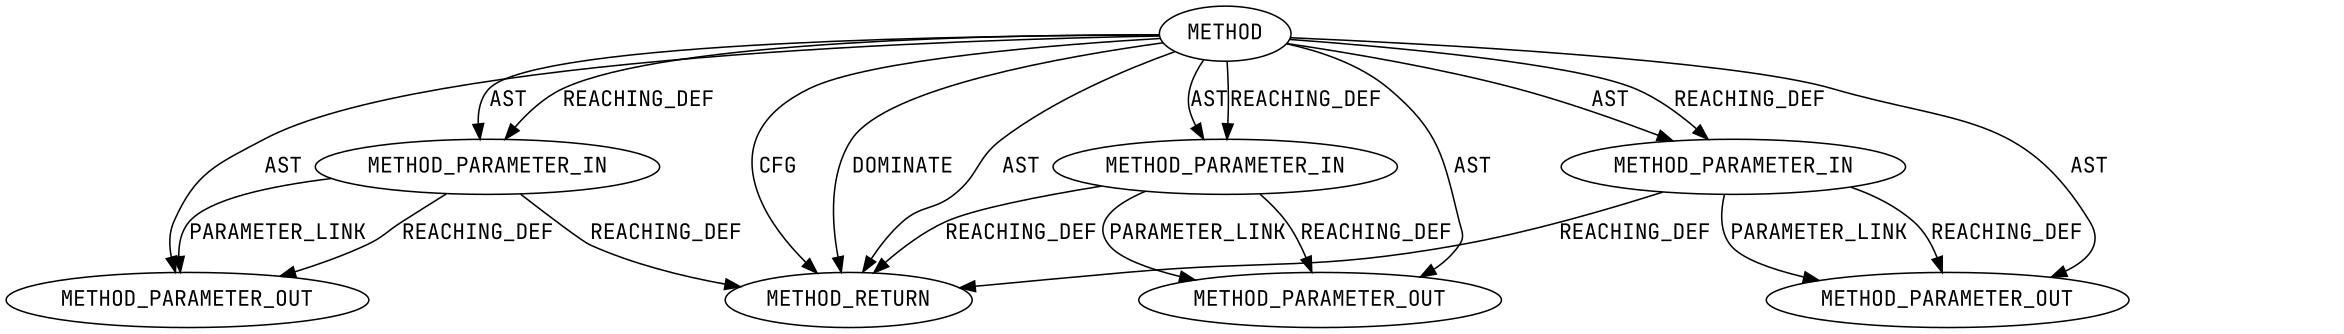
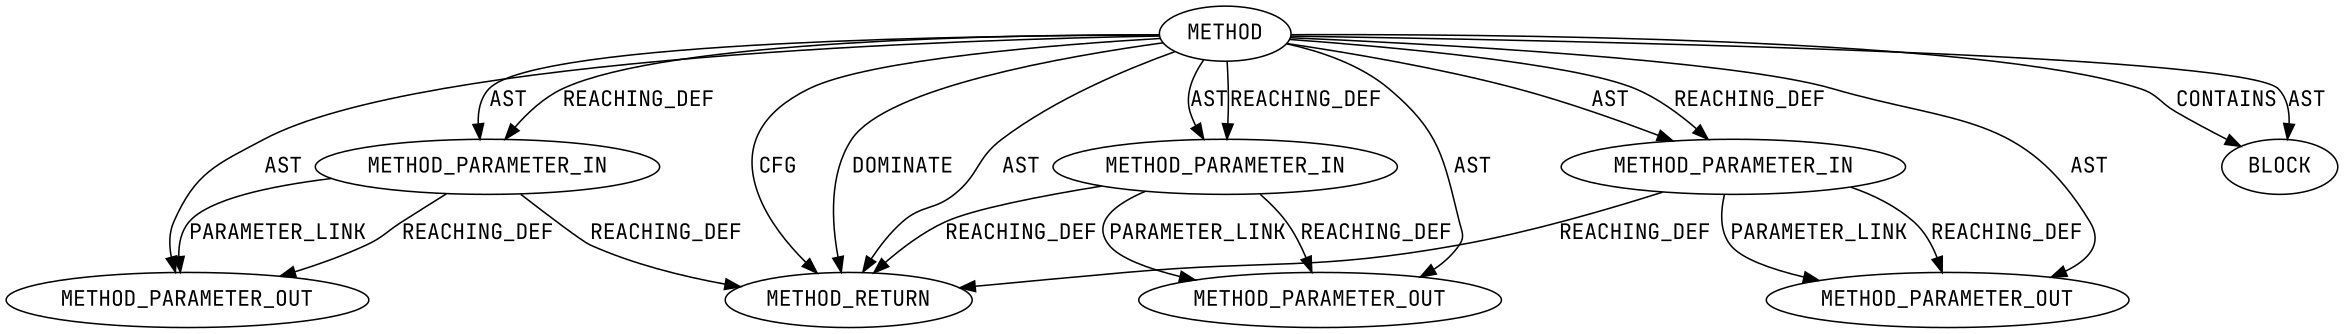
node "BLOCK": added
